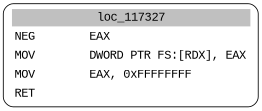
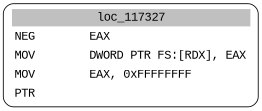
node "loc_117327": text "RET" -> "PTR"
